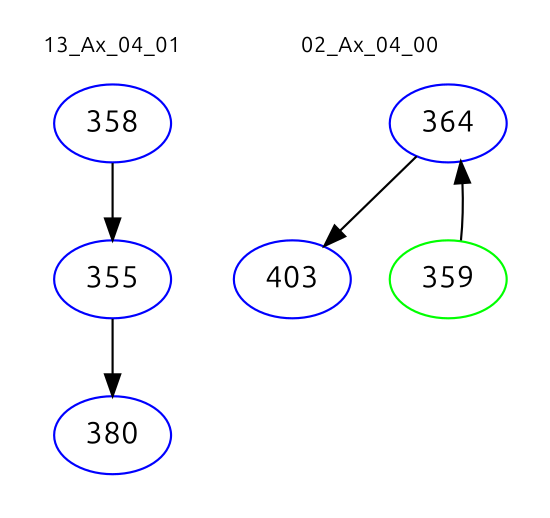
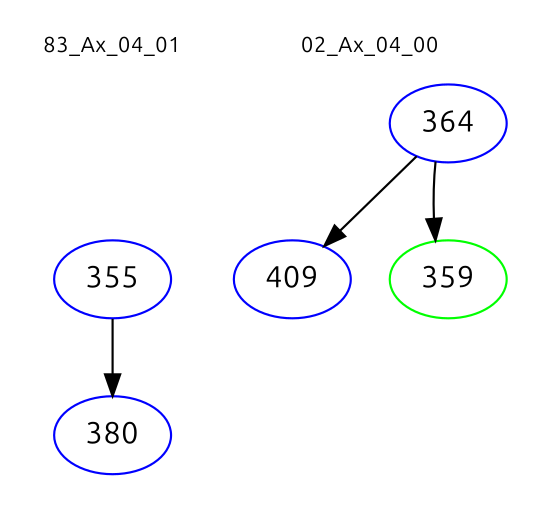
cluster "13_Ax_04_01": label "13_Ax_04_01" -> "83_Ax_04_01"
node "358": removed
edge "359" -> "364": reversed
node "403": label "403" -> "409"
